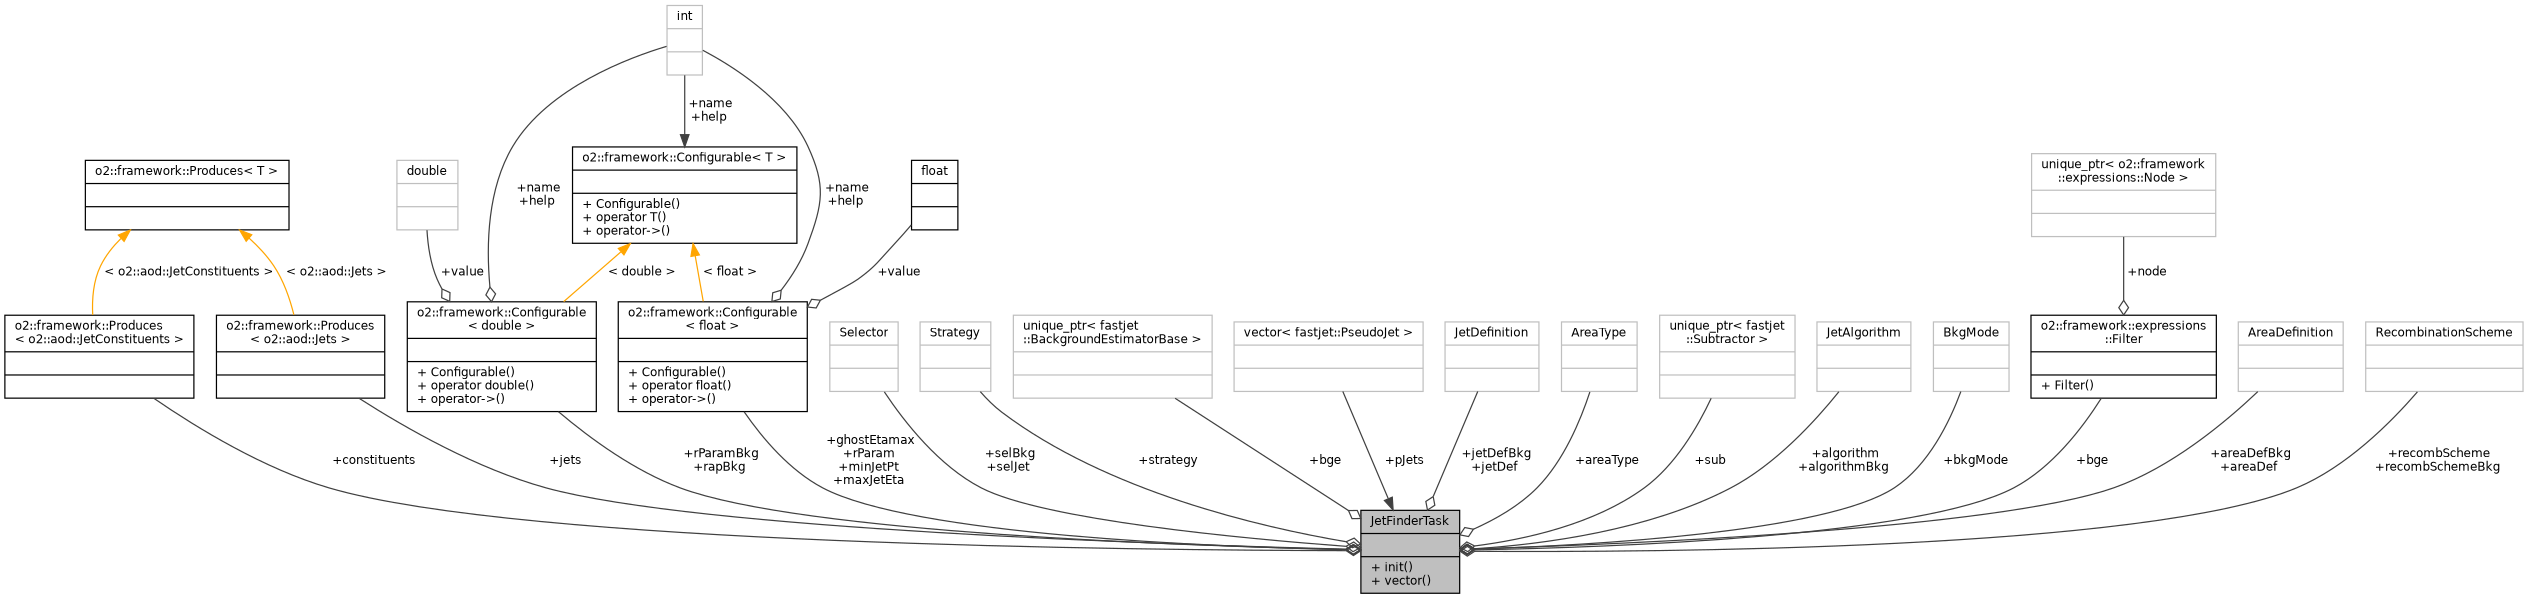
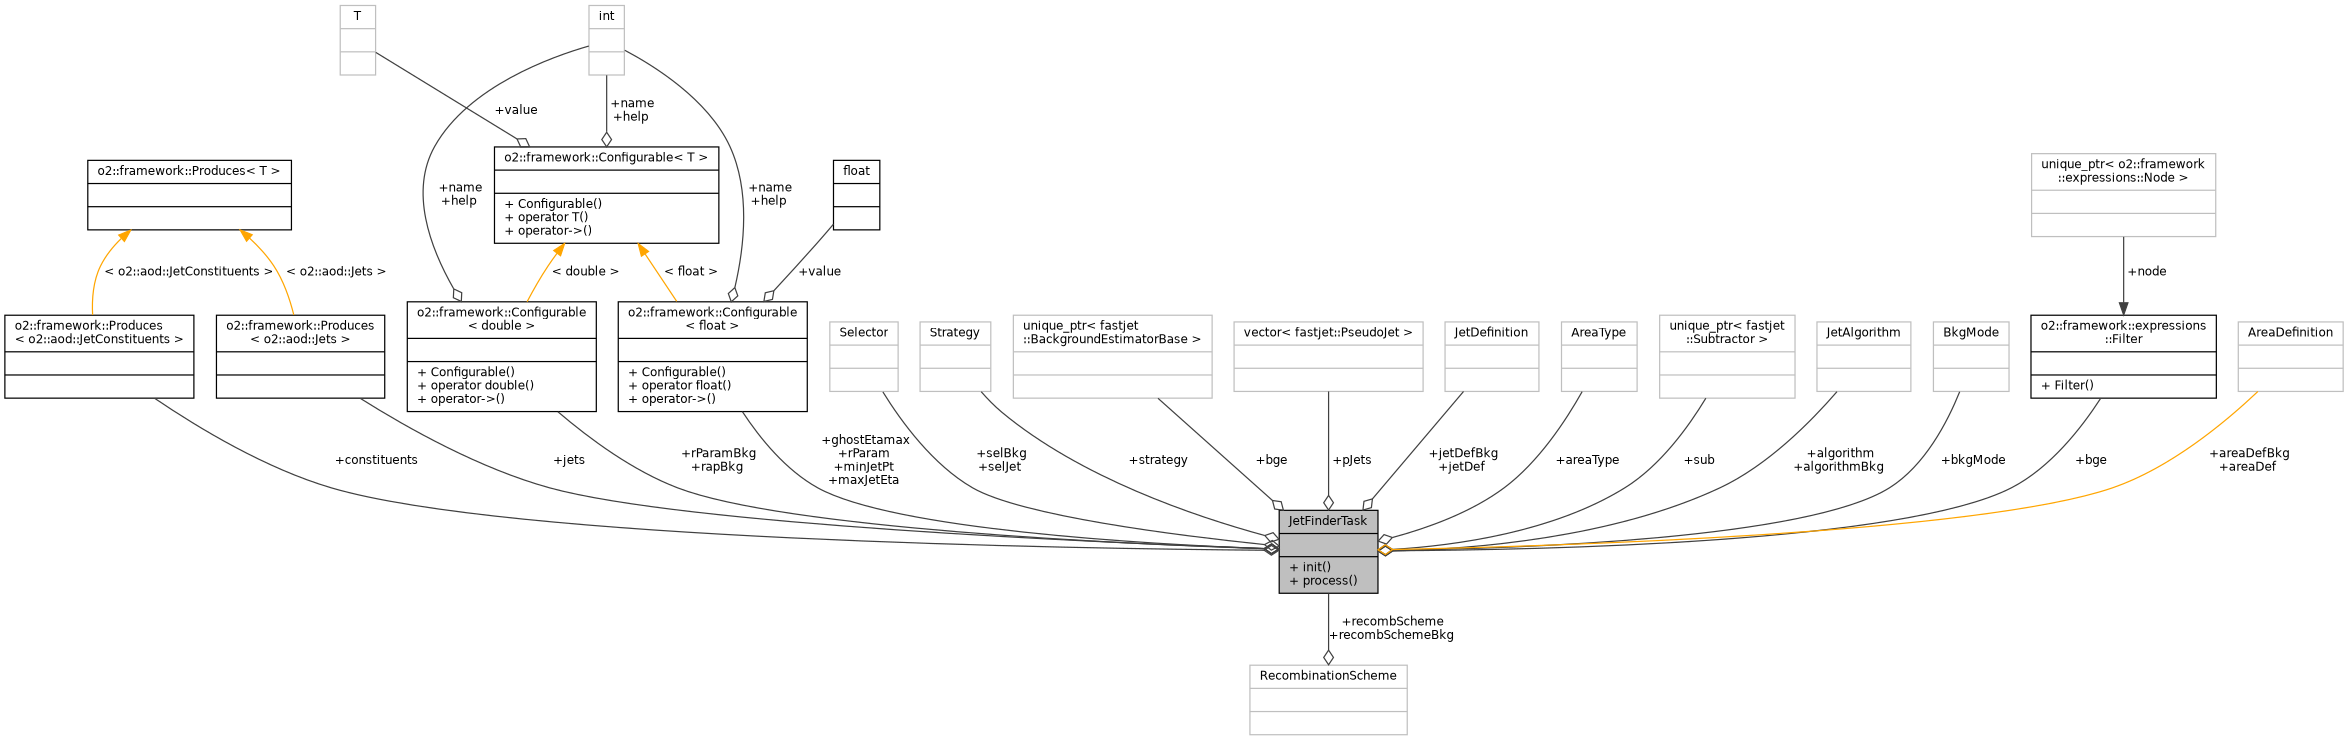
node "T": added
edge "int" -> "o2::framework::Configurable< T >": arrowhead normal -> odiamond
node "double": removed
edge "unique_ptr< o2::framework" -> "o2::framework::expressions": arrowhead odiamond -> normal
edge "vector< fastjet::PseudoJet >" -> "JetFinderTask": arrowhead normal -> odiamond
edge "AreaDefinition" -> "JetFinderTask": color grey25 -> orange
edge "RecombinationScheme" -> "JetFinderTask": reversed
node "JetFinderTask": text "+ vector()" -> "+ process()"
